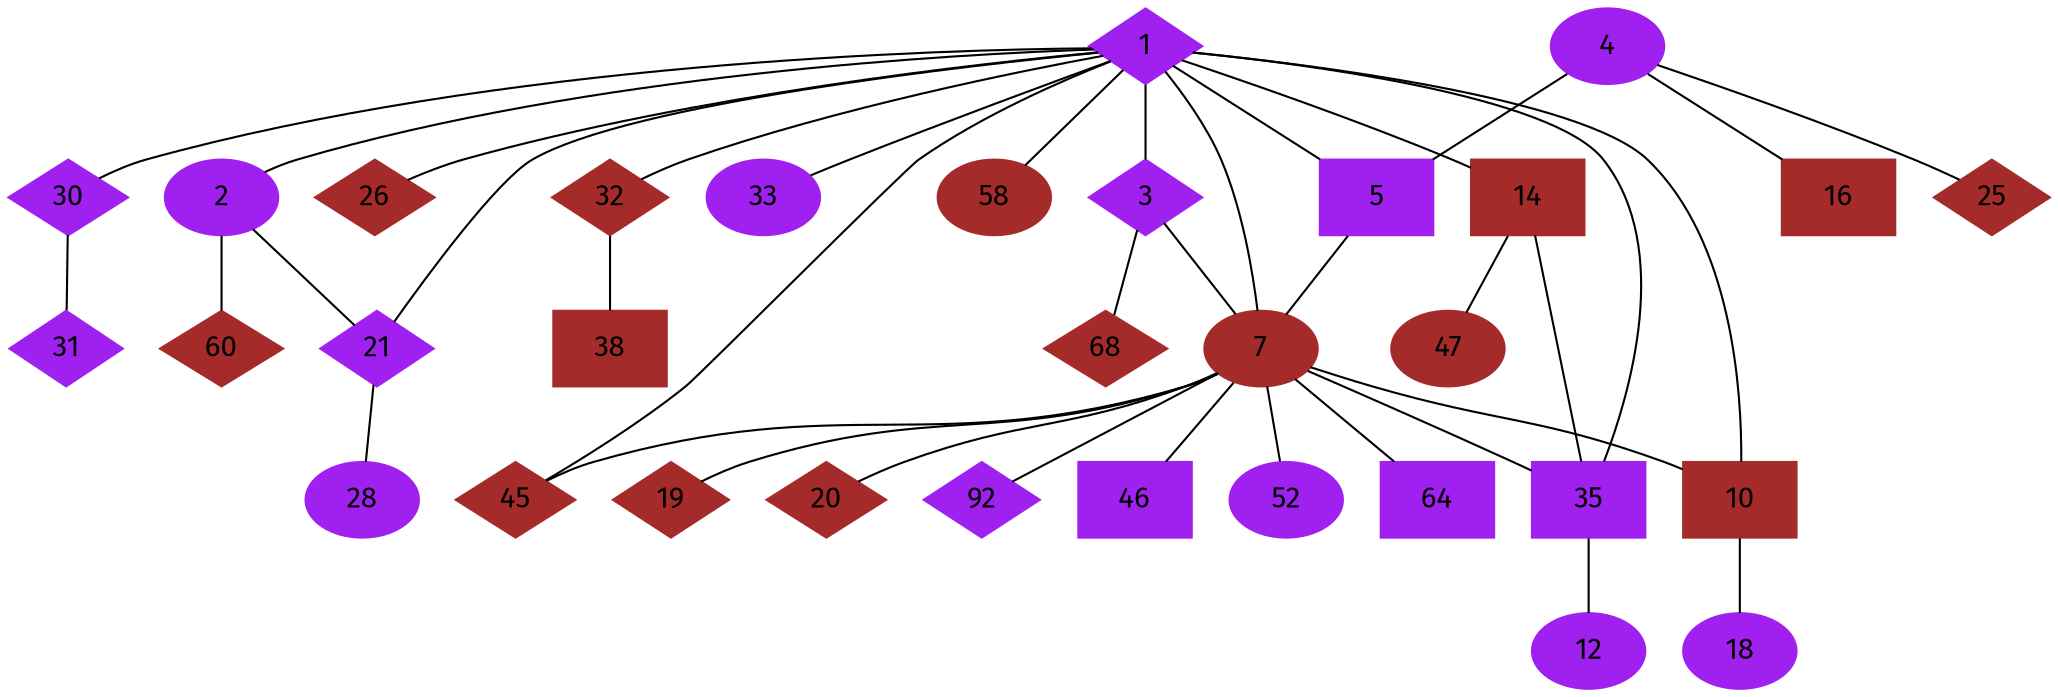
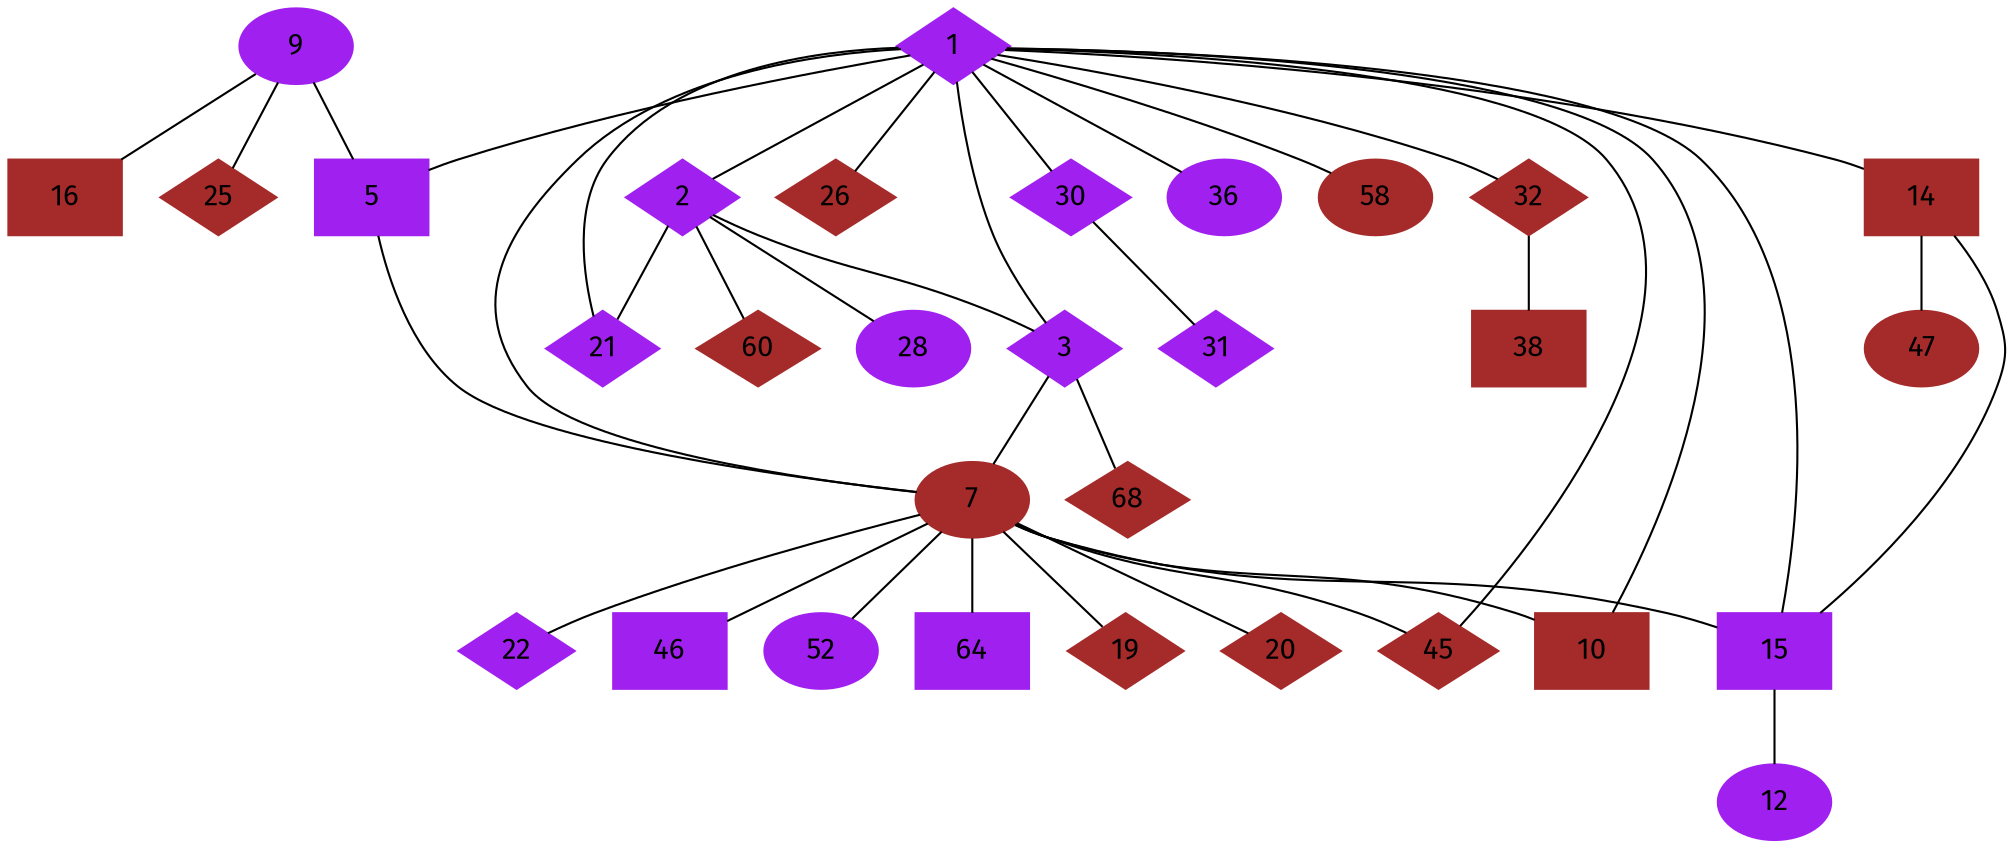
node "4": label "4" -> "9"
node "2": shape ellipse -> diamond
node "33": label "33" -> "36"
edge "2" -- "3": added
edge "21" -- "28": now "2" -- "28"
node "92": label "92" -> "22"
node "35": label "35" -> "15"
node "18": removed
